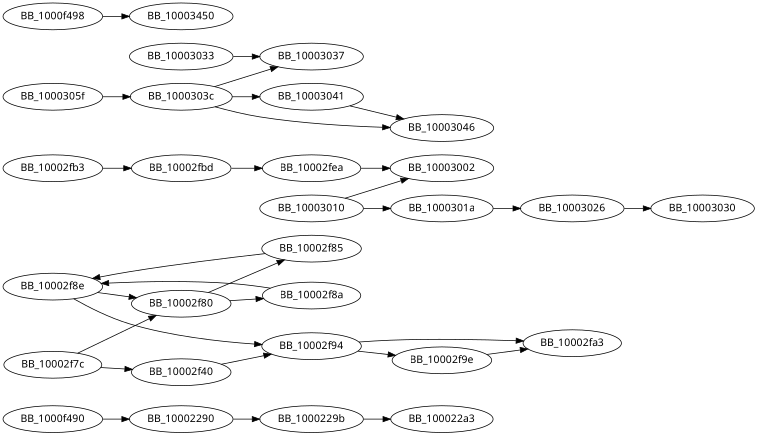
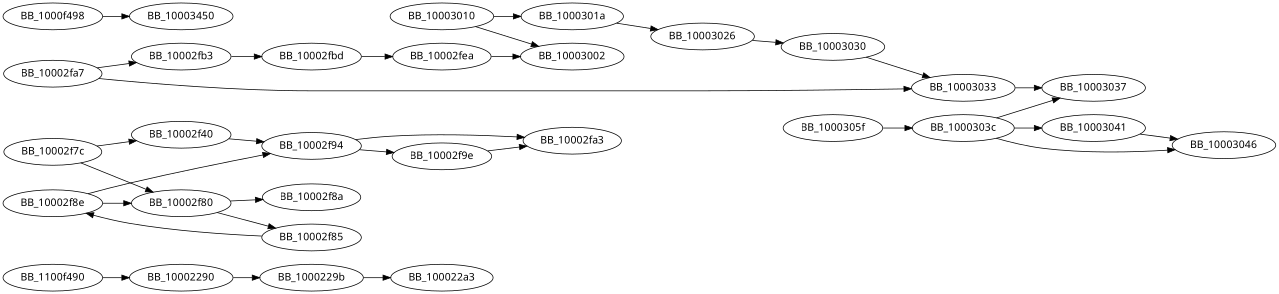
edge "BB_10003030" -> "BB_10003033": added
node "BB_10002fa7": added
edge "BB_10002f8a" -> "BB_10002f8e": removed
node "BB_1000f490": label "BB_1000f490" -> "BB_1100f490"
